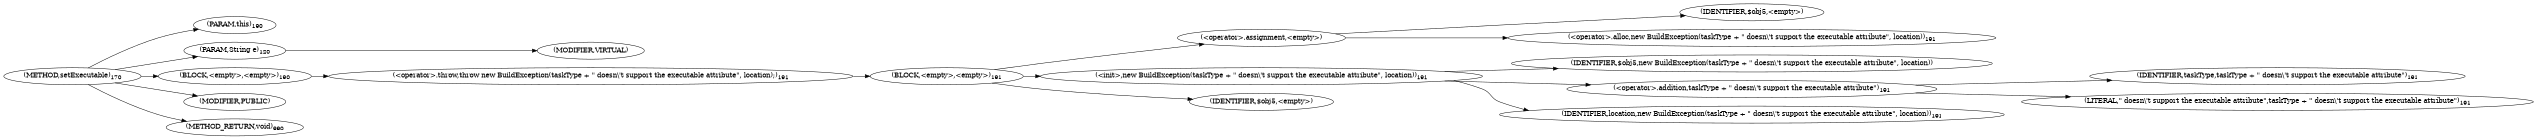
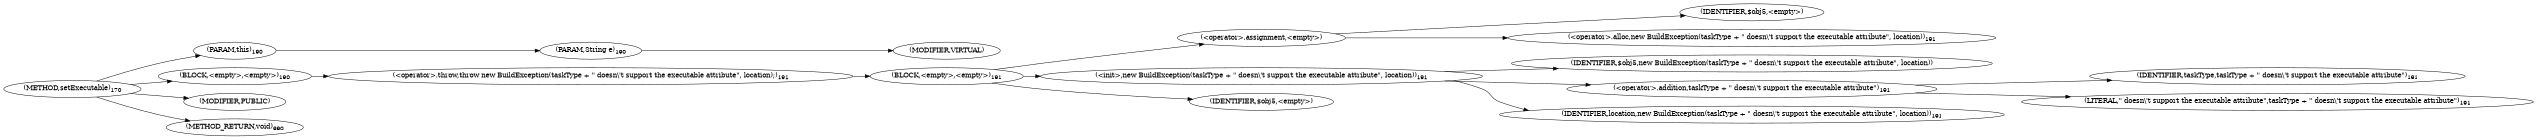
node "(PARAM,String e)": text "120" -> "190"
edge "(METHOD,setExecutable)" -> "(PARAM,String e)": now "(PARAM,this)" -> "(PARAM,String e)"
